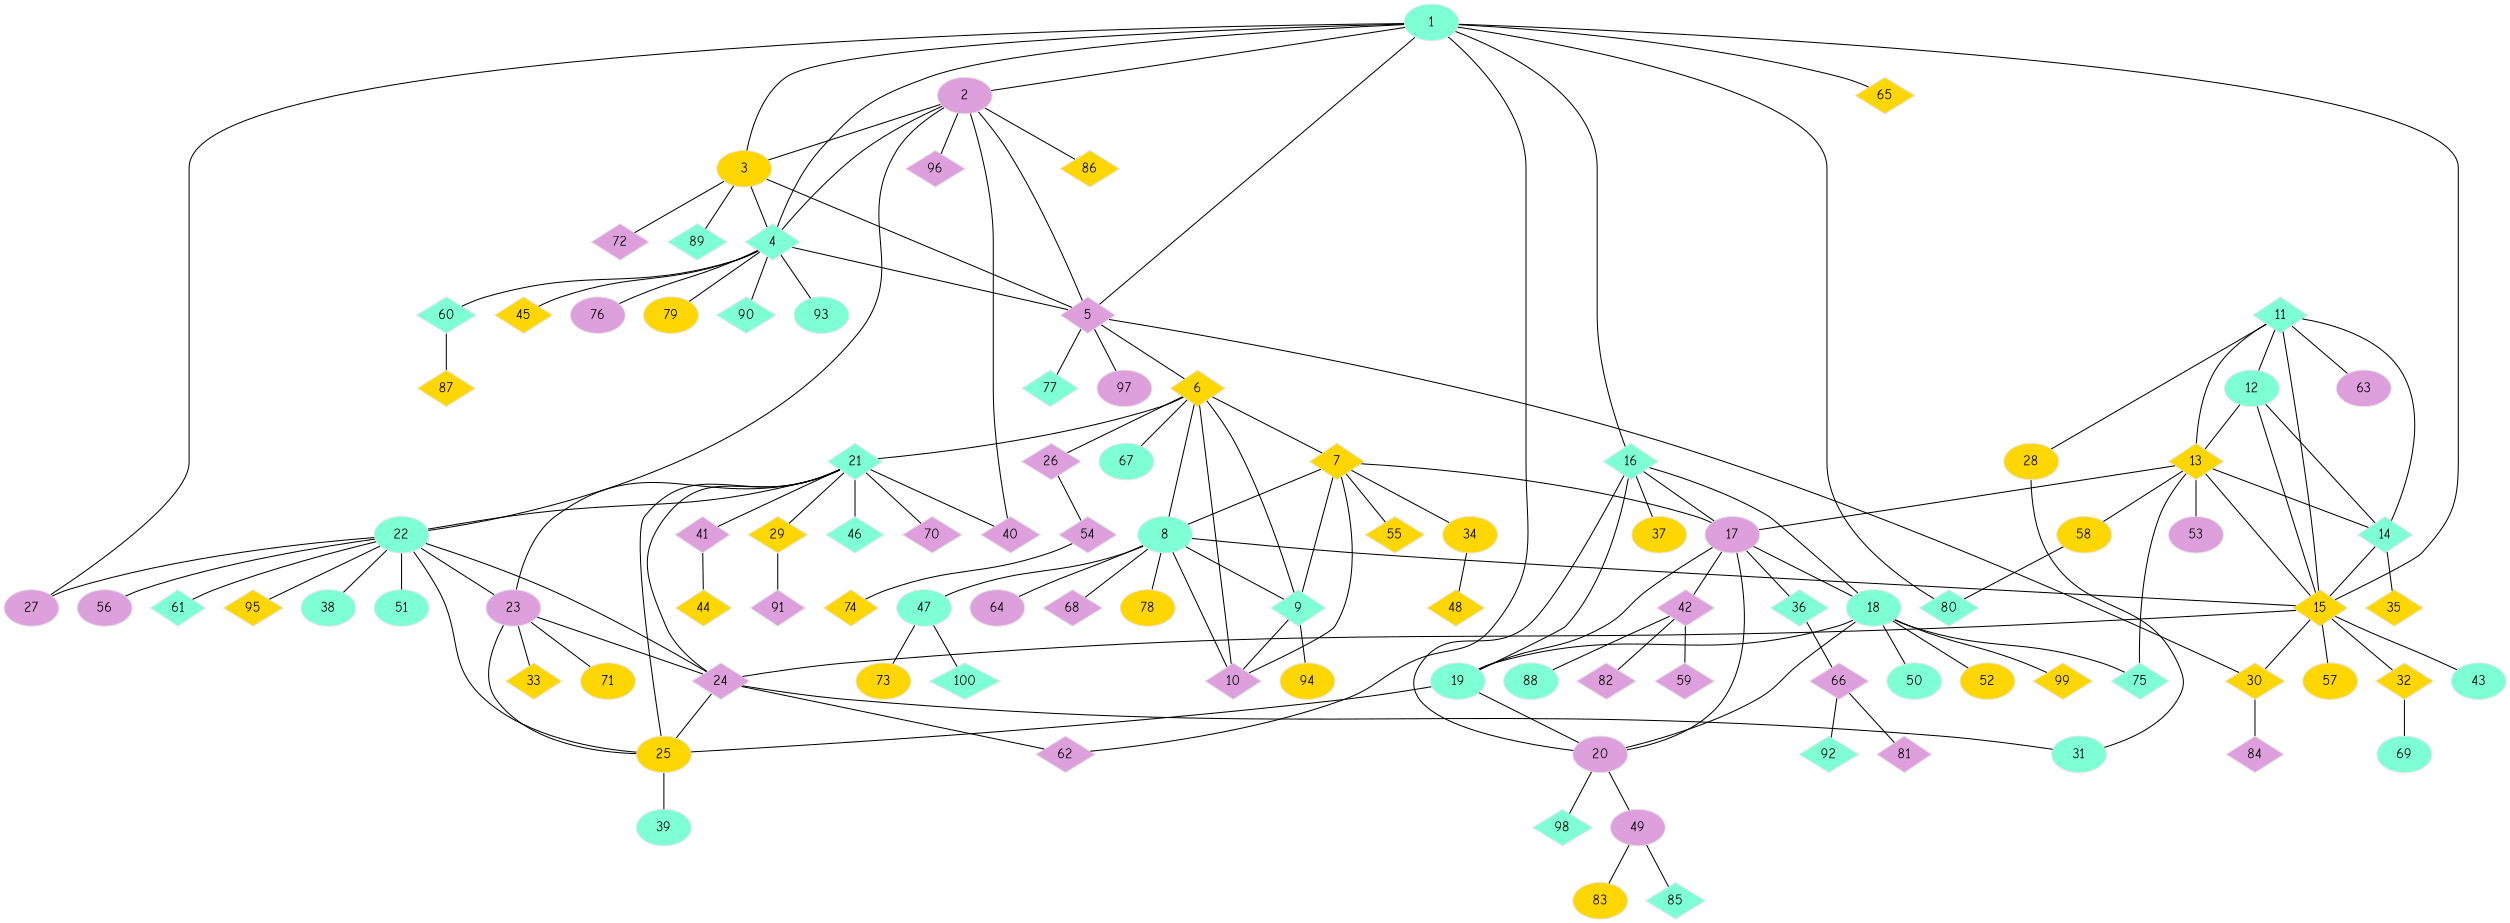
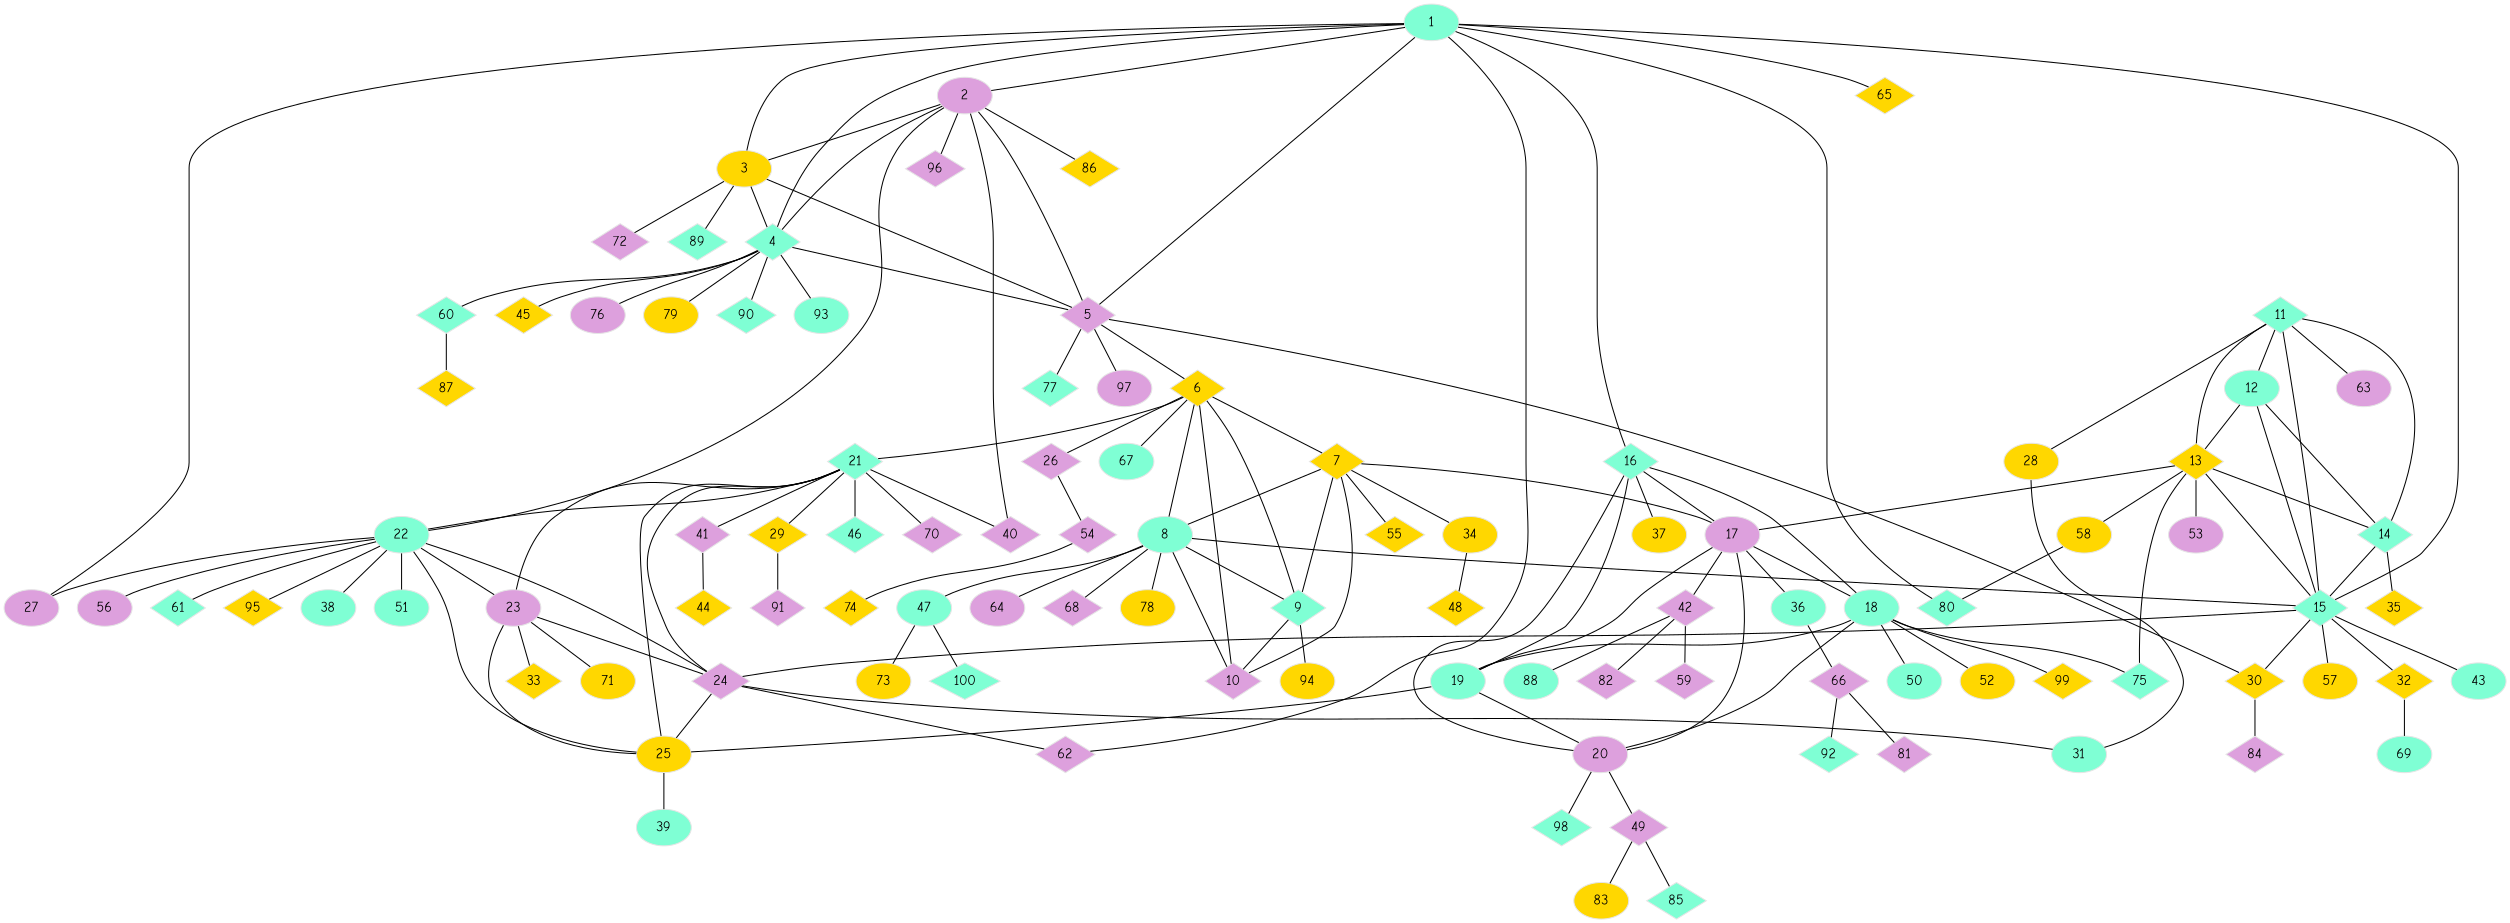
node "36": shape diamond -> ellipse
node "15": fillcolor gold -> aquamarine
node "49": shape ellipse -> diamond
